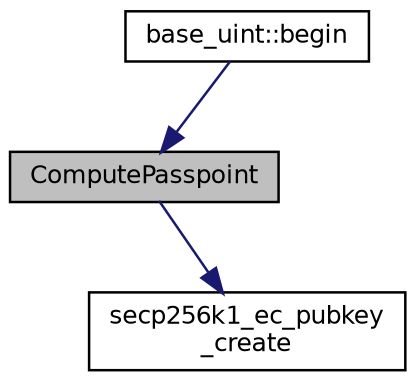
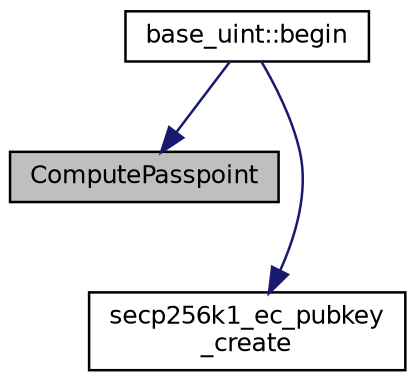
edge "ComputePasspoint" -> "secp256k1_ec_pubkey _create": now "base_uint::begin" -> "secp256k1_ec_pubkey _create"
